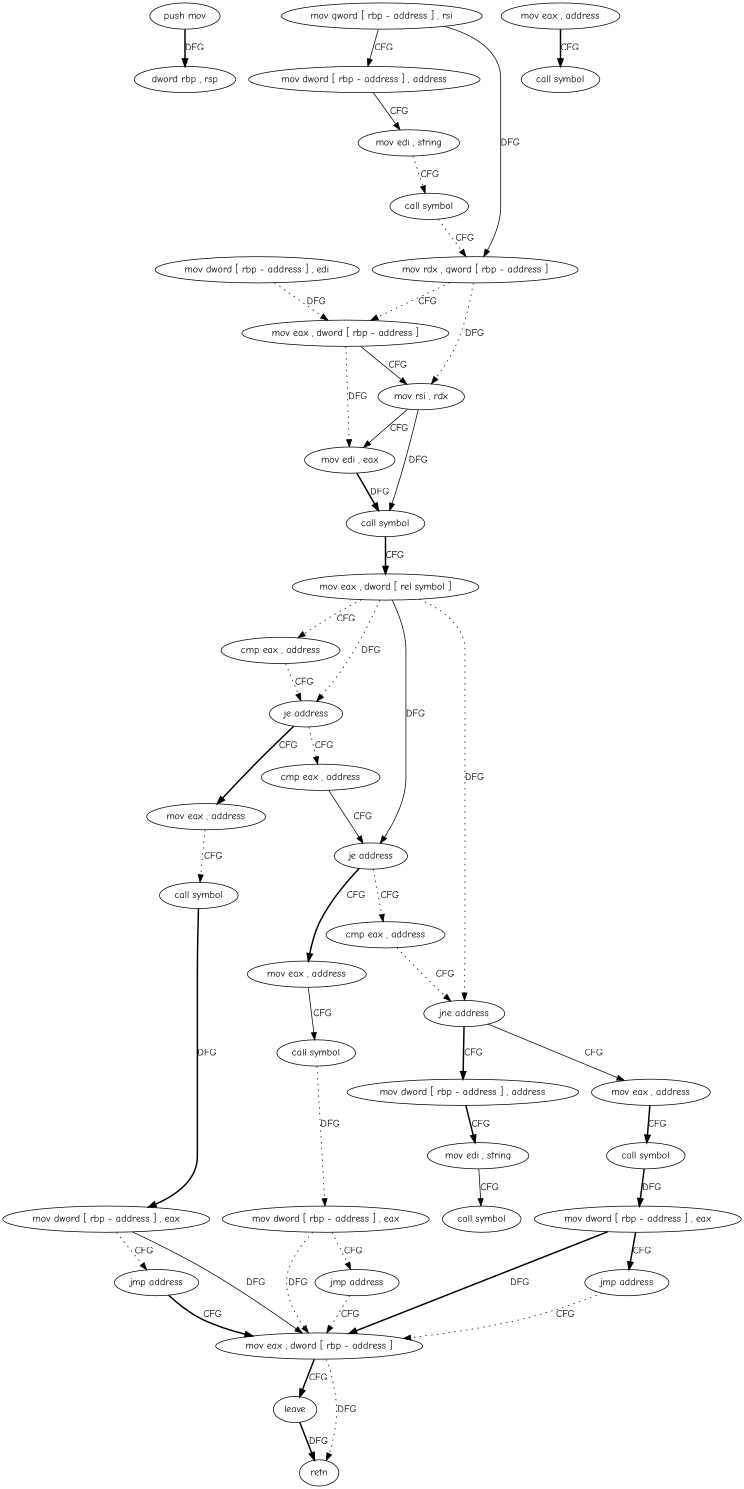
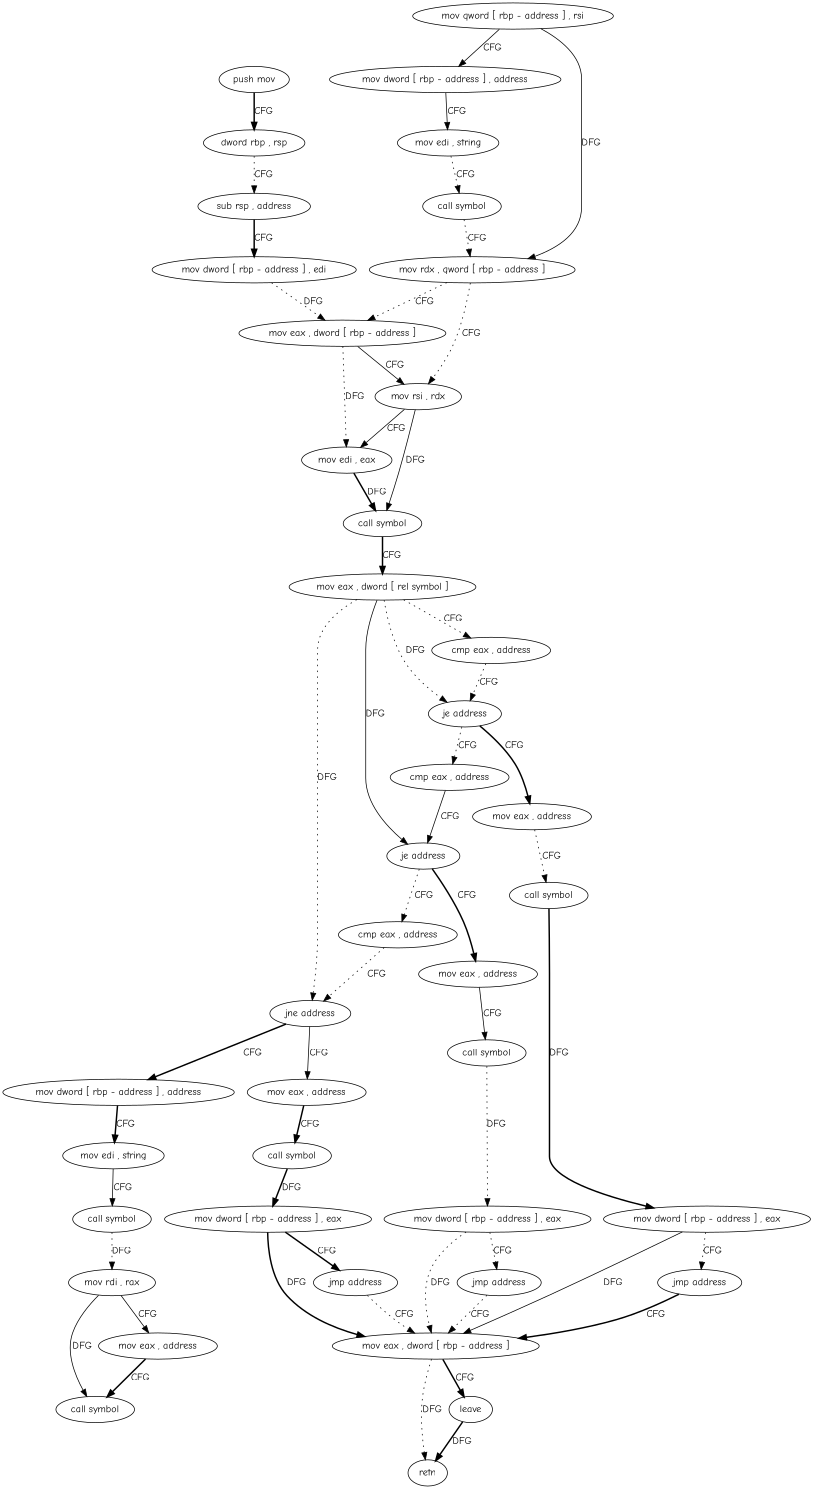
edge "push mov" -> "dword rbp , rsp": label "DFG" -> "CFG"
node "sub rsp , address": added
edge "mov rdx , qword [ rbp - address ]" -> "mov rsi , rdx": label "DFG" -> "CFG"
node "mov rdi , rax": added
